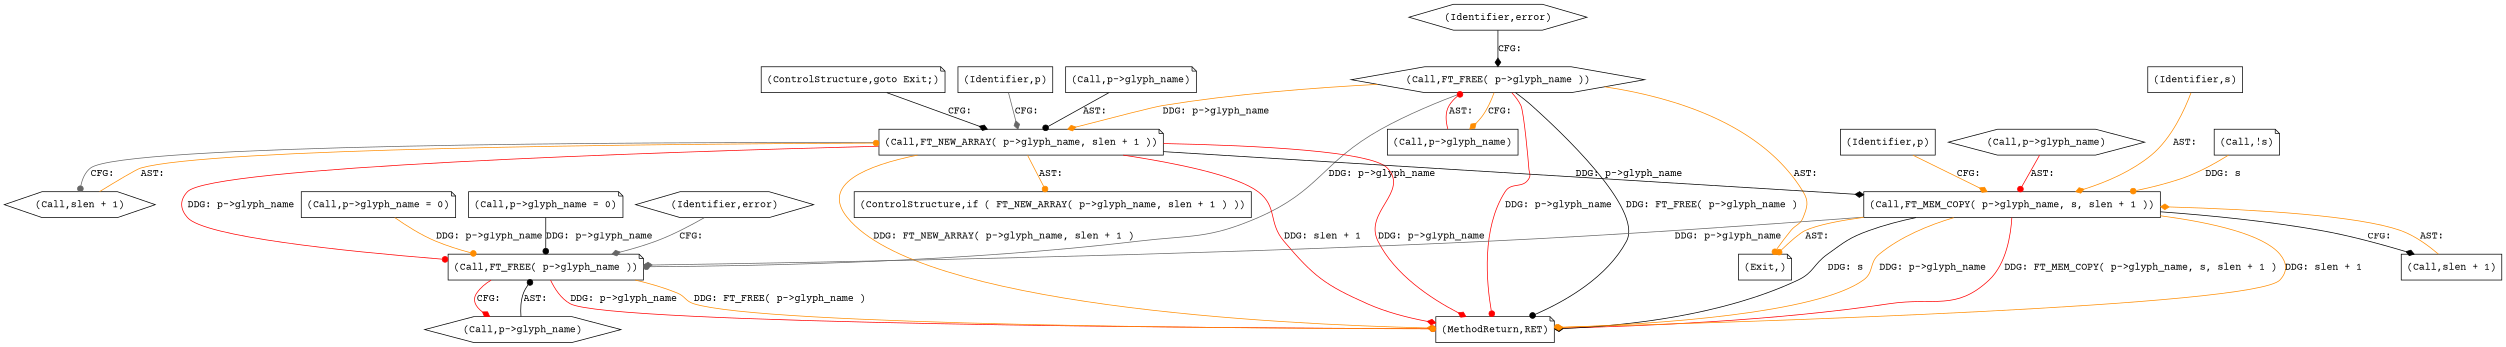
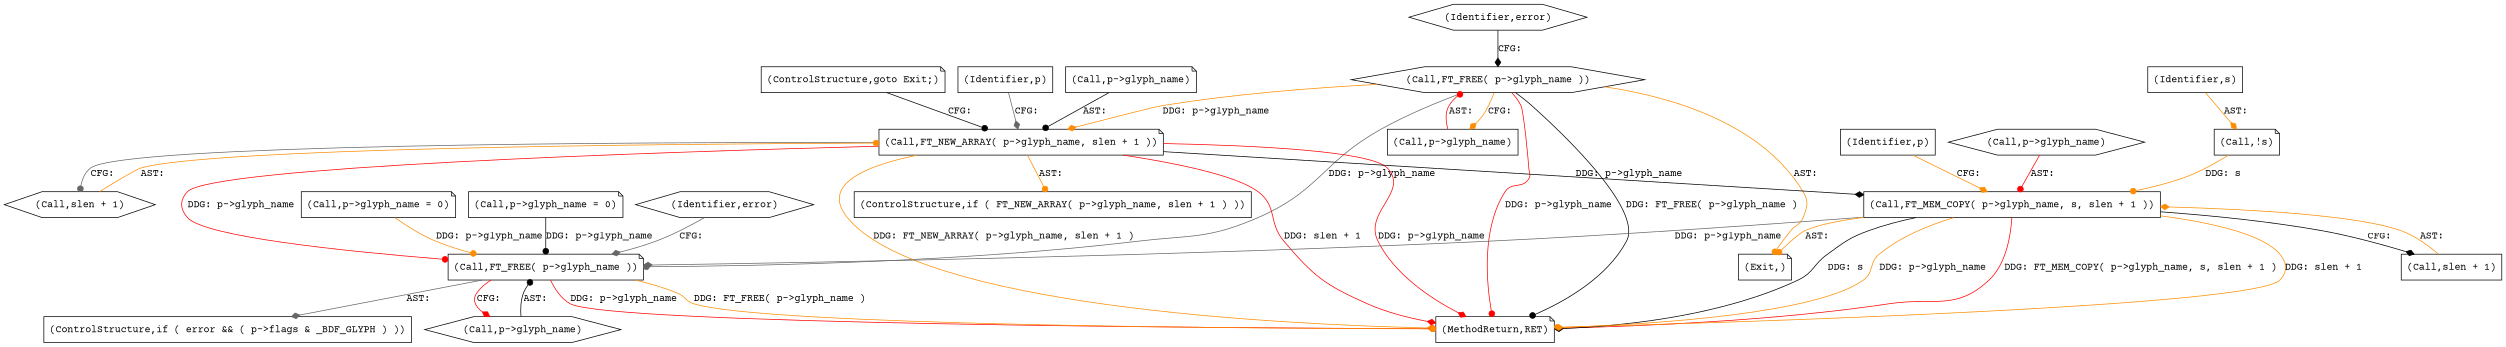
edge "(ControlStructure,goto Exit;)" -> "(Call,FT_NEW_ARRAY( p->glyph_name, slen + 1 ))": arrowhead diamond -> dot
edge "(Identifier,s)" -> "(Call,FT_MEM_COPY( p->glyph_name, s, slen + 1 ))": now "(Identifier,s)" -> "(Call,!s)"
node "(ControlStructure,if ( error && ( p->flags & _BDF_GLYPH ) ))": added
